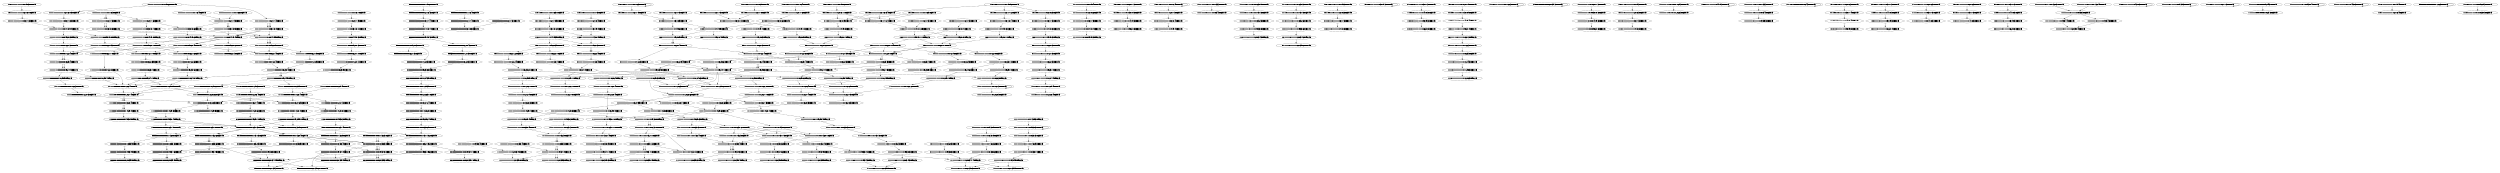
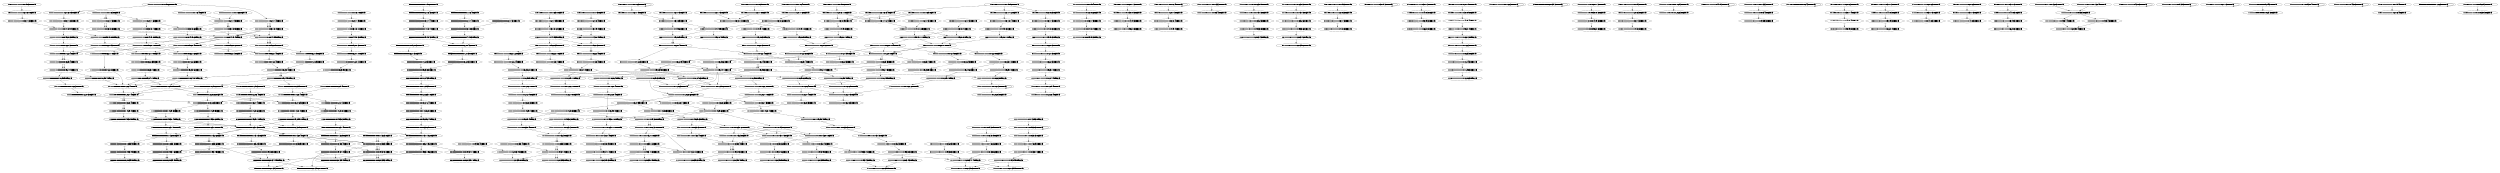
node "000000000000000_4-19:3-LEN:15": added
edge "000000000000000_5-20:3-LEN:15" -> "000000000000000_7-22:3-LEN:15": now "000000000000000_6-21:3-LEN:15" -> "000000000000000_7-22:3-LEN:15"
node "110000000000000_15-30:6-LEN:15": added
